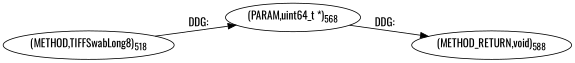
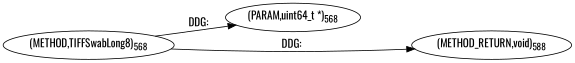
edge "(PARAM,uint64_t *)" -> "(METHOD_RETURN,void)": now "(METHOD,TIFFSwabLong8)" -> "(METHOD_RETURN,void)"
node "(METHOD,TIFFSwabLong8)": text "518" -> "568"
